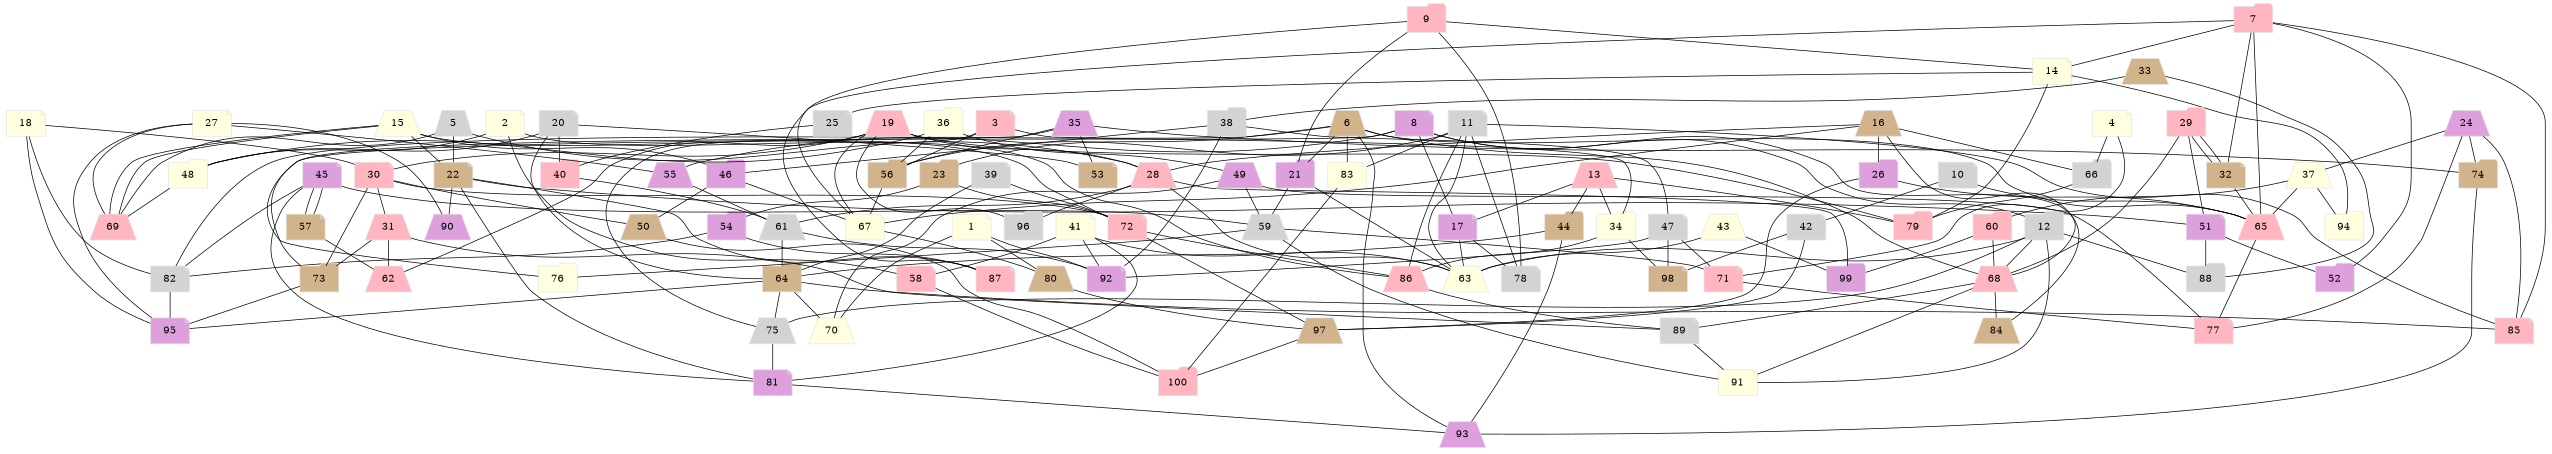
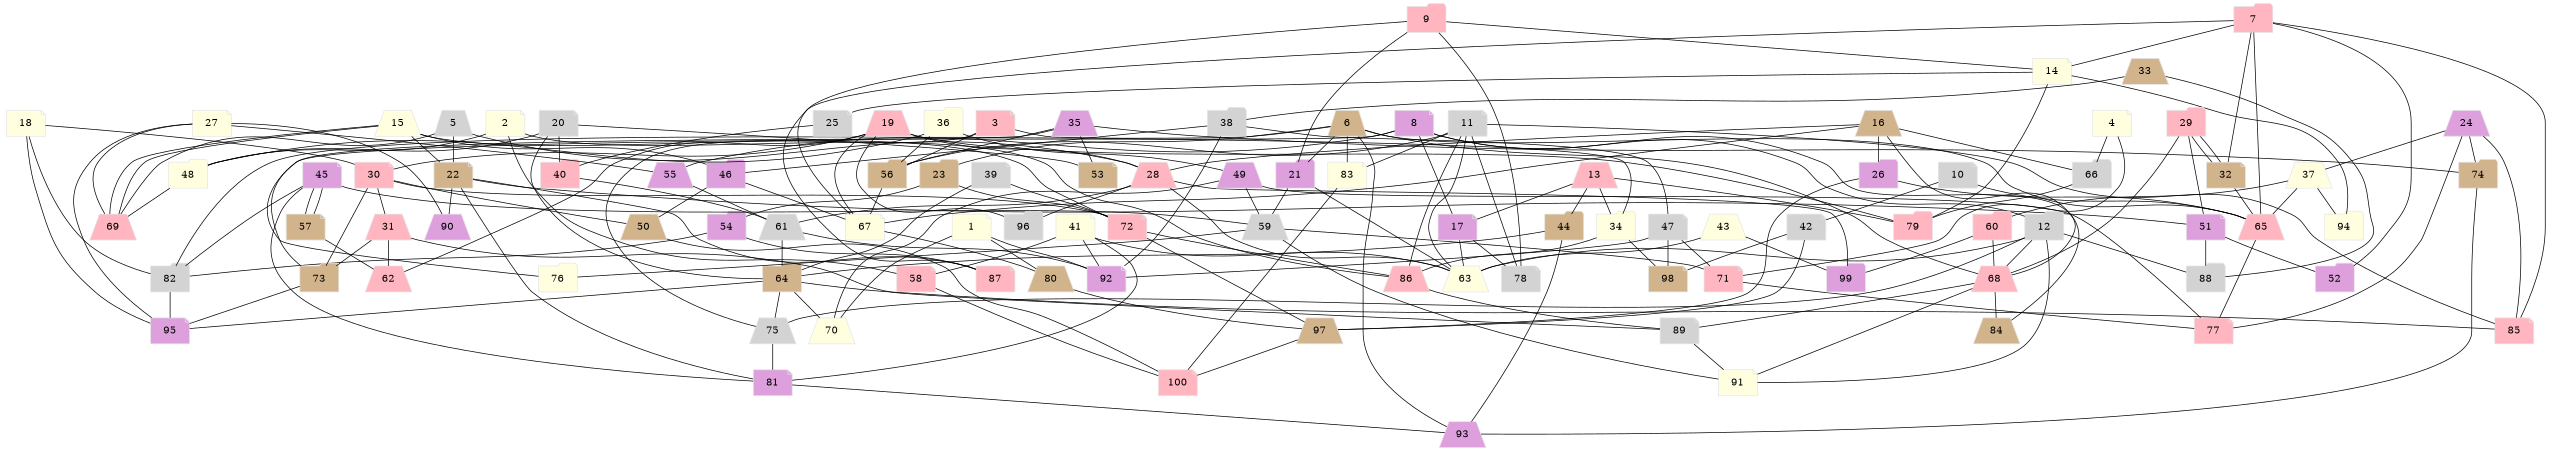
node "82": shape note -> folder
node "100": shape folder -> note
